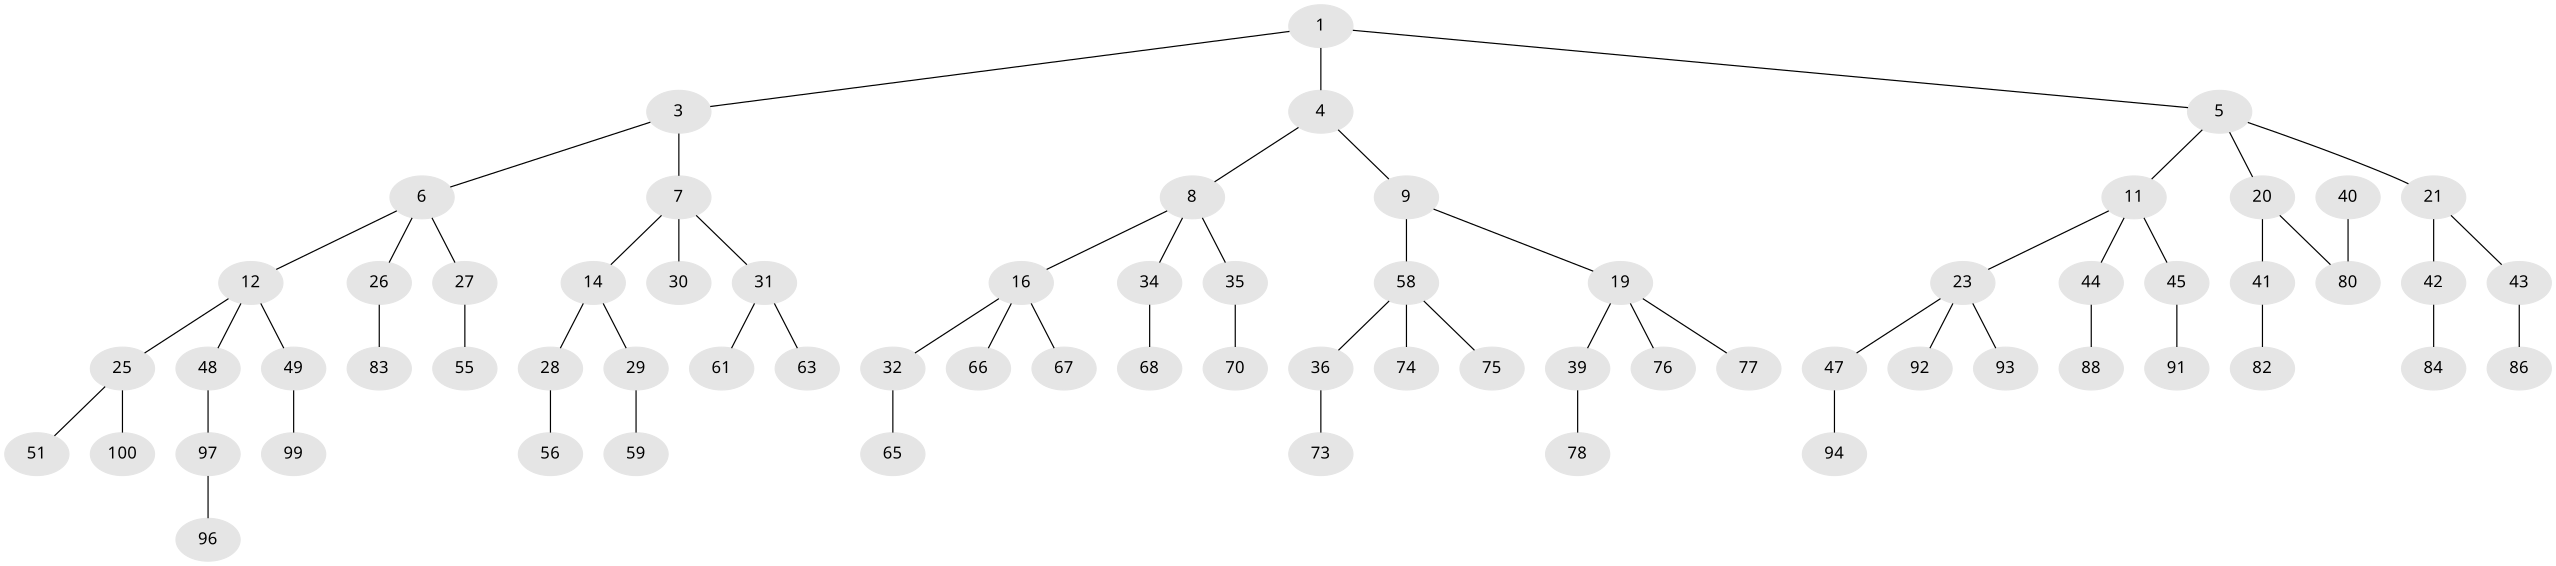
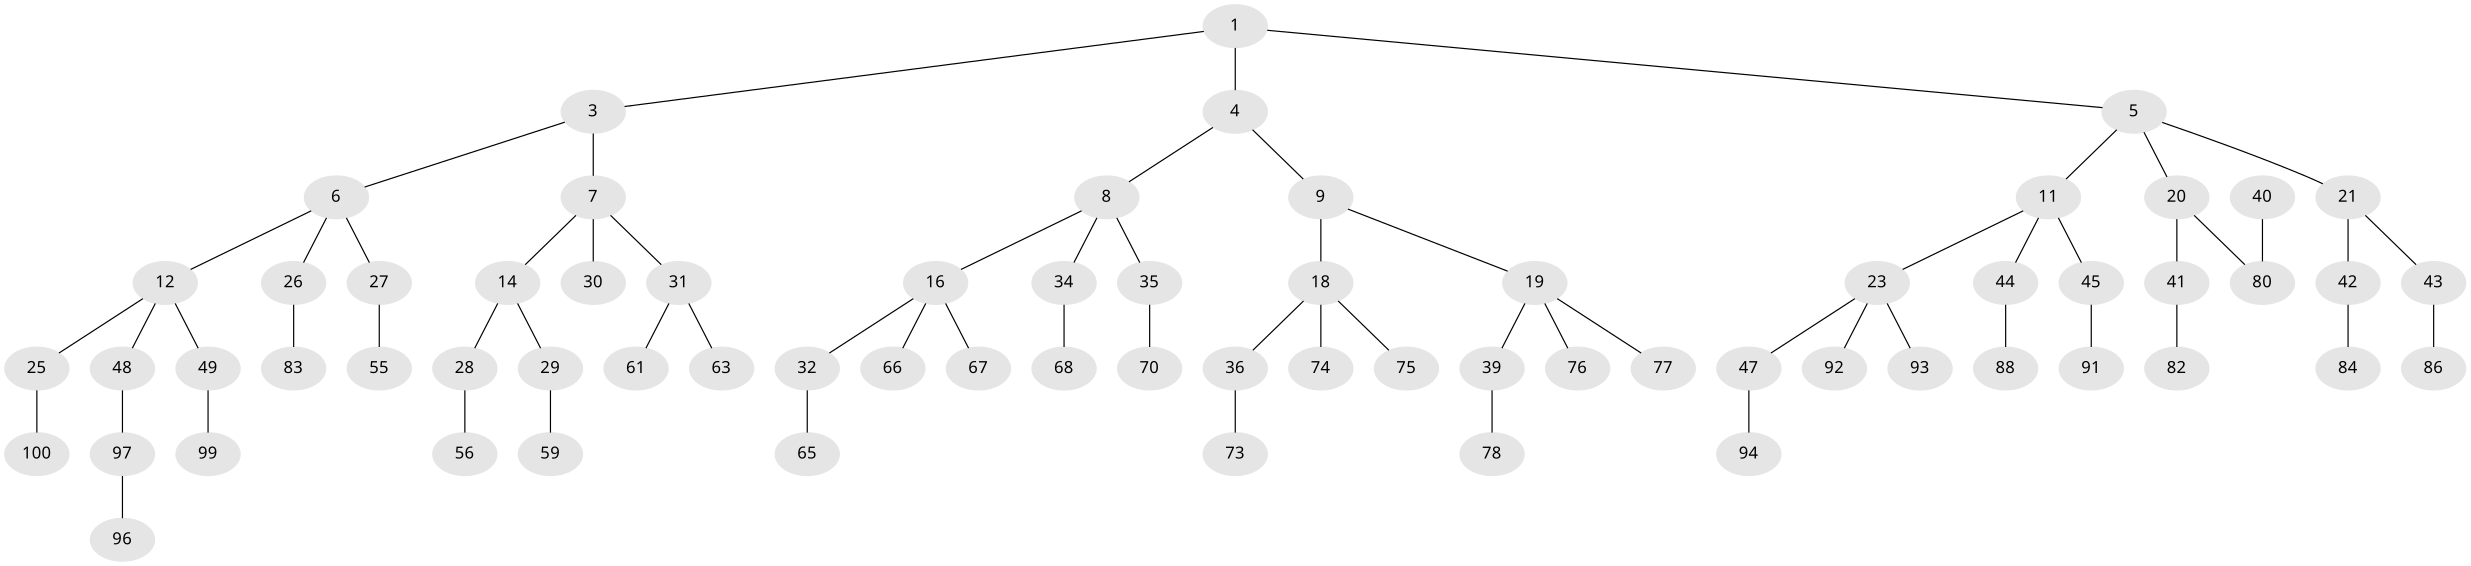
node "58": label "58" -> "18"
node "51": removed
